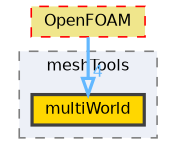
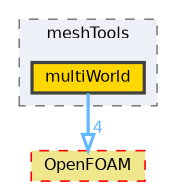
edge "OpenFOAM" -> "multiWorld": reversed
